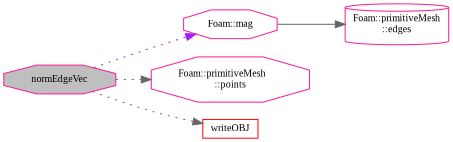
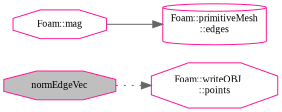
edge "normEdgeVec" -> "Foam::mag": removed
node "Foam::primitiveMesh ::points": label "Foam::primitiveMesh ::points" -> "Foam::writeOBJ ::points"
node "writeOBJ": removed
